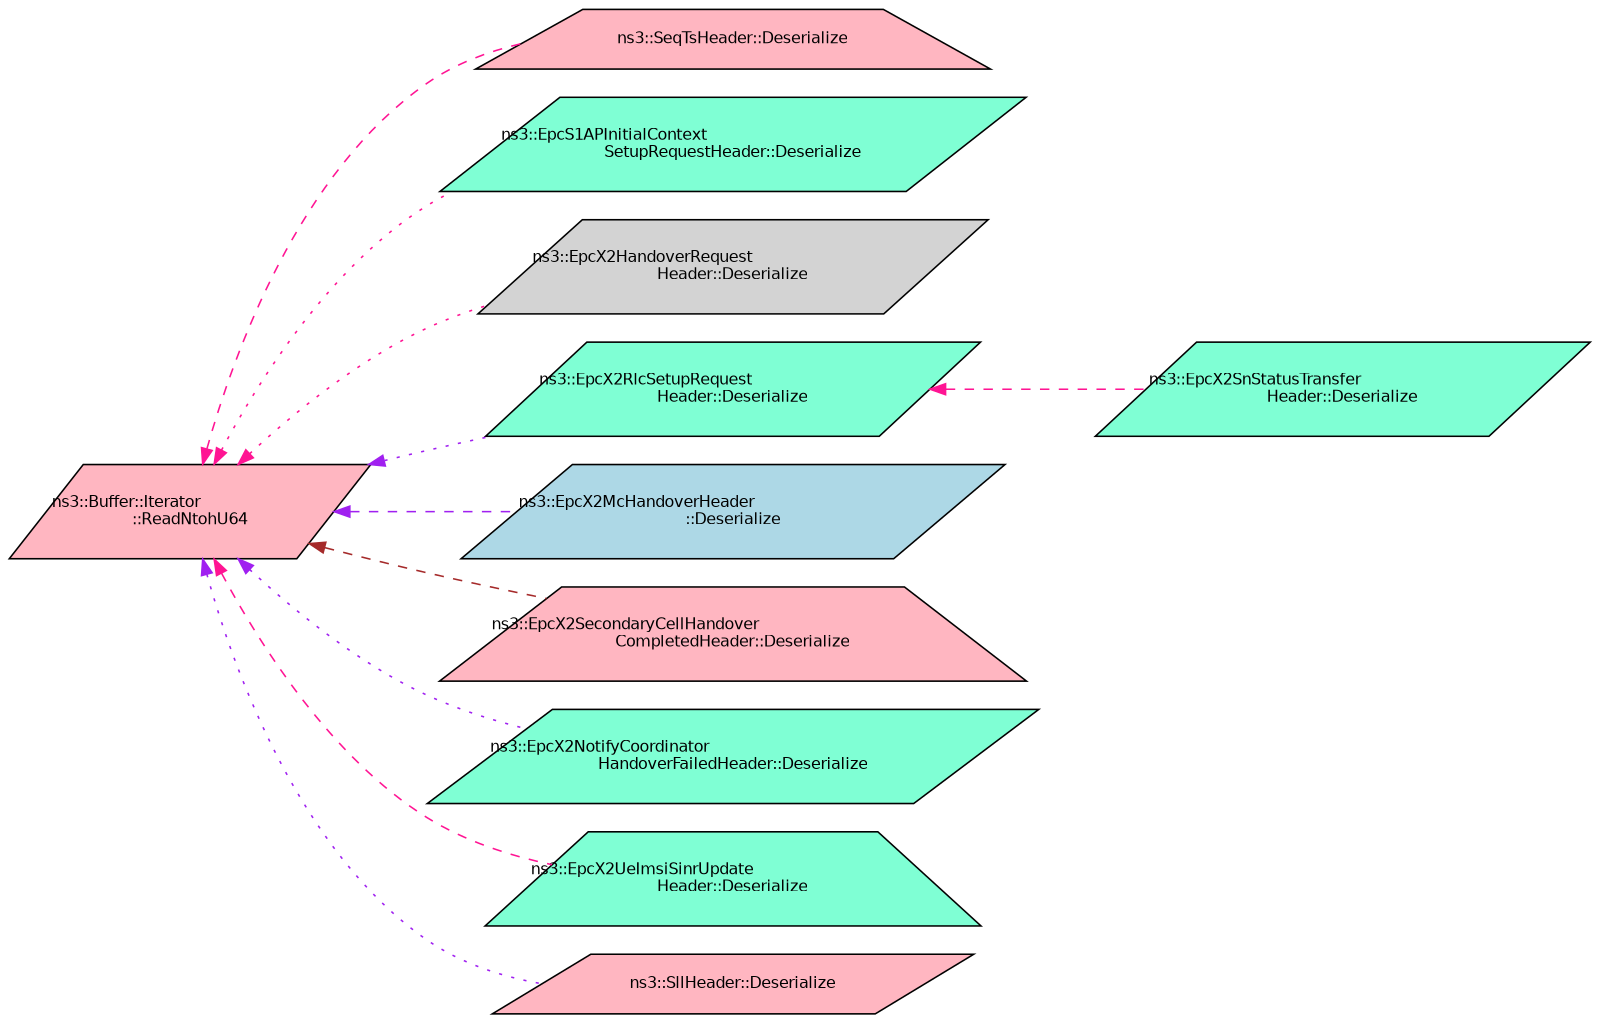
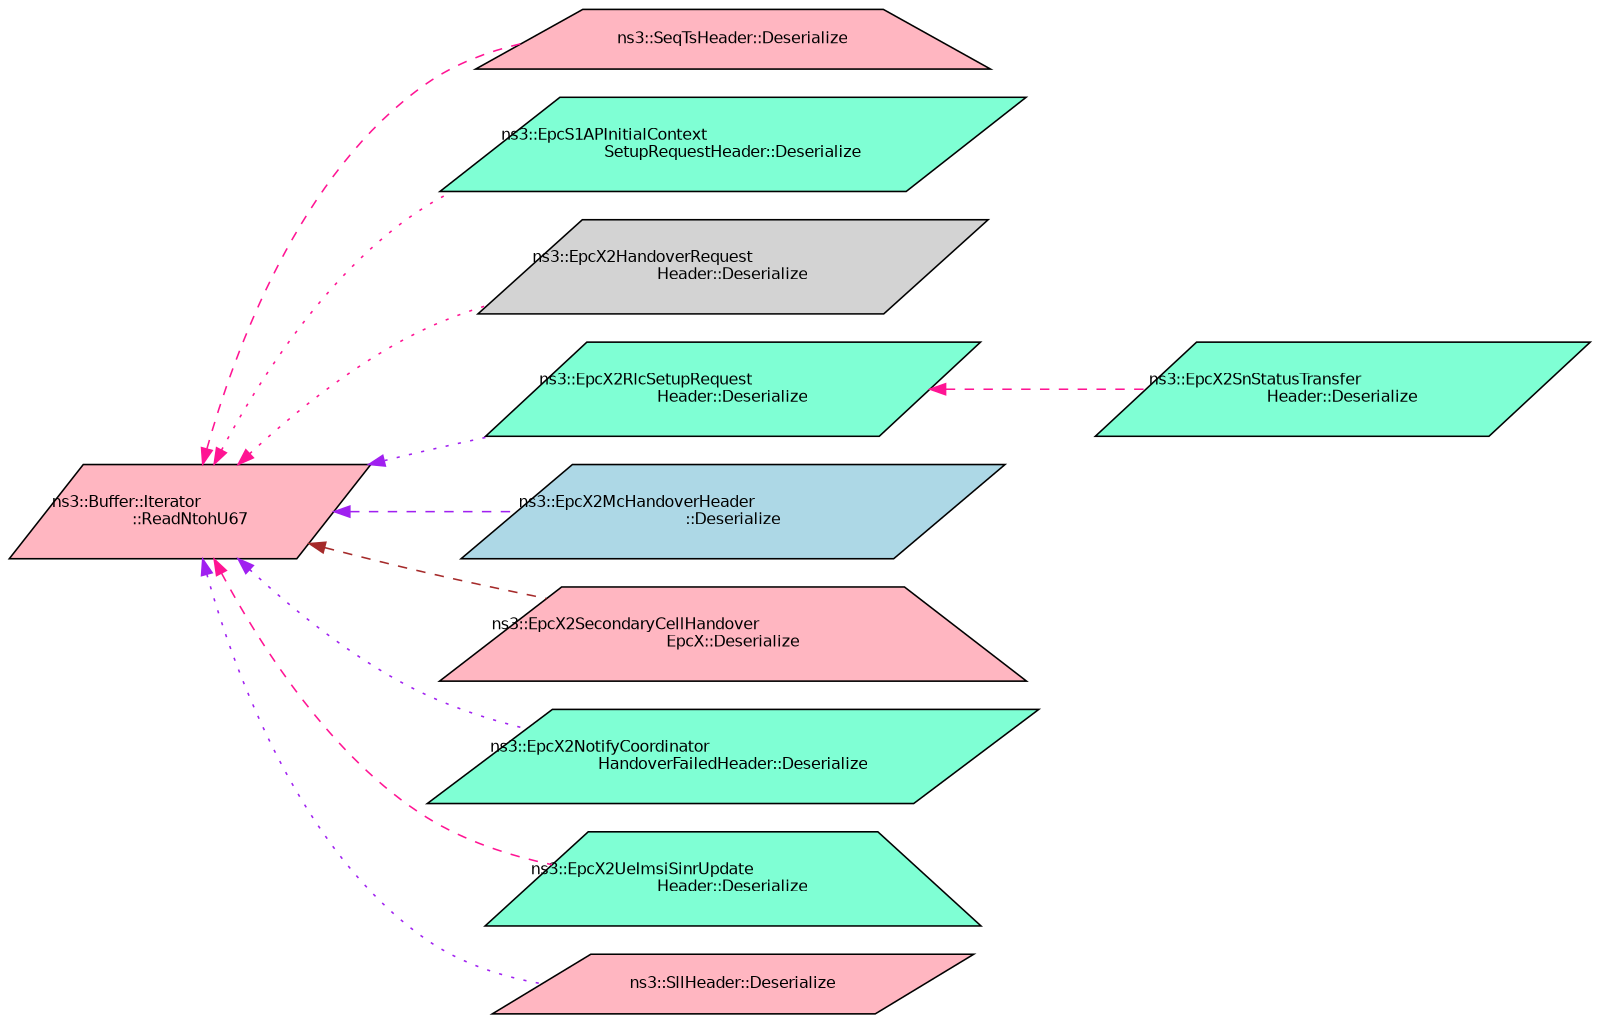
node "ns3::Buffer::Iterator ::ReadNtohU64": label "ns3::Buffer::Iterator ::ReadNtohU64" -> "ns3::Buffer::Iterator ::ReadNtohU67"
node "ns3::EpcX2SecondaryCellHandover CompletedHeader::Deserialize": label "ns3::EpcX2SecondaryCellHandover CompletedHeader::Deserialize" -> "ns3::EpcX2SecondaryCellHandover EpcX::Deserialize"
